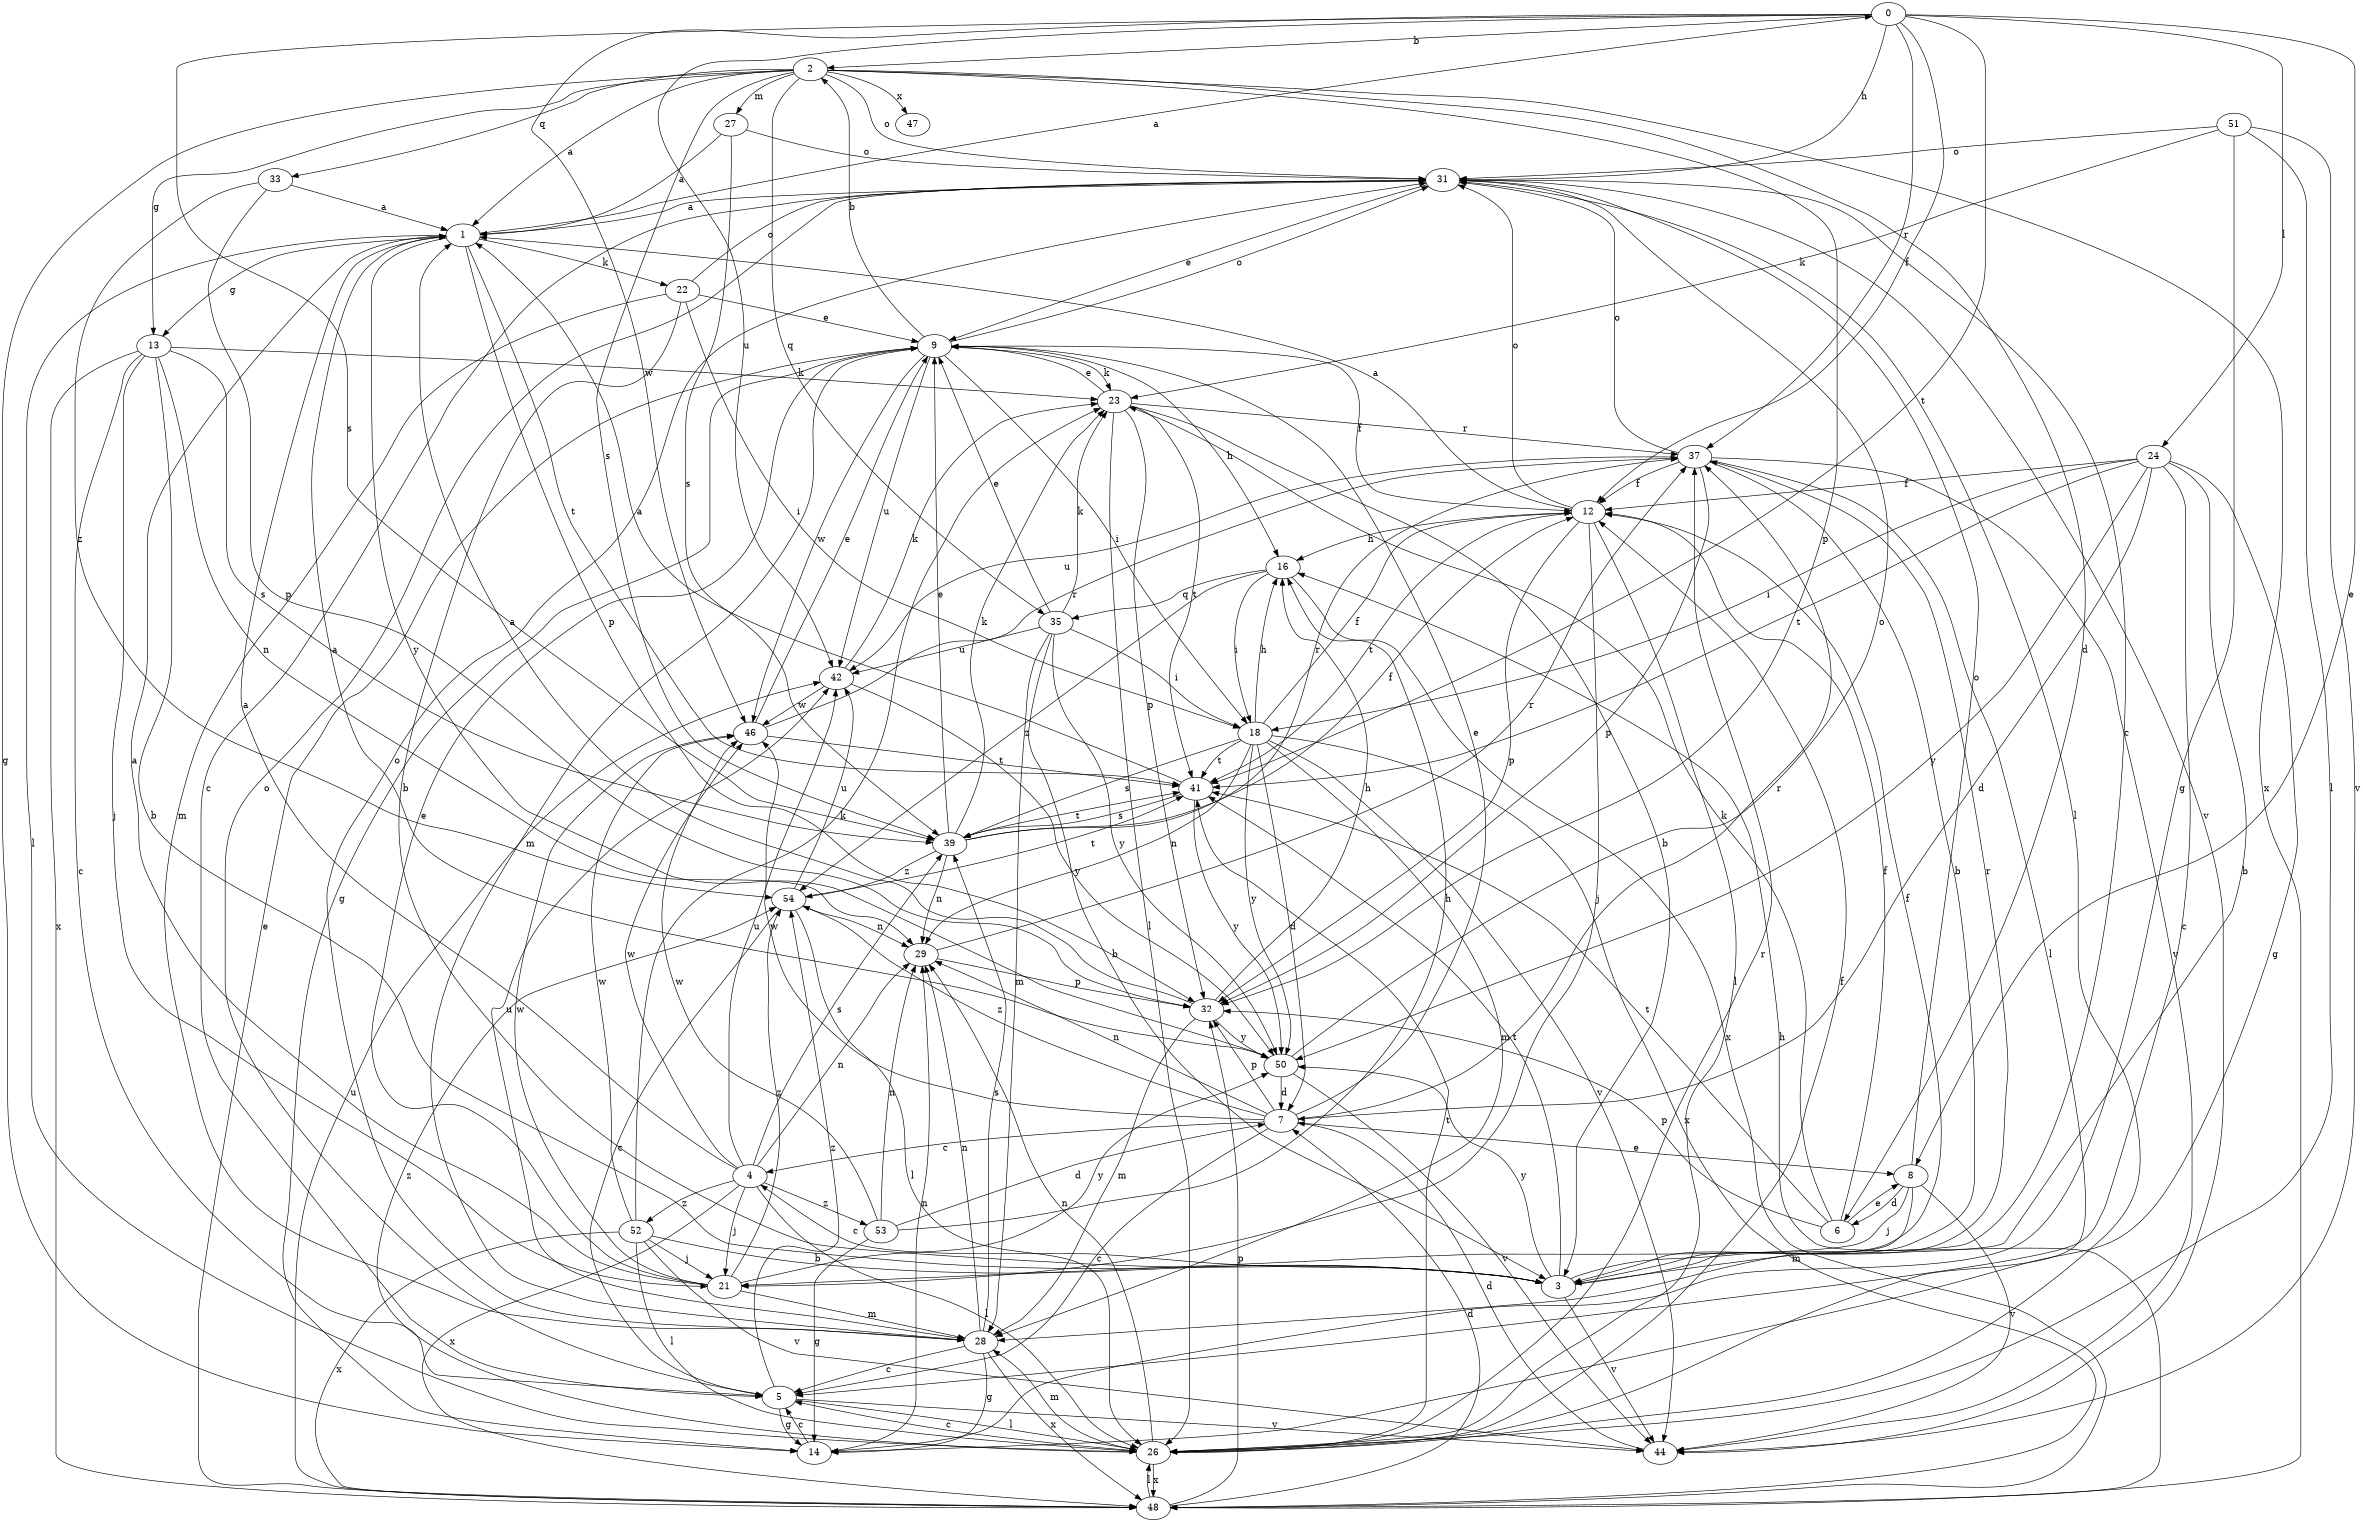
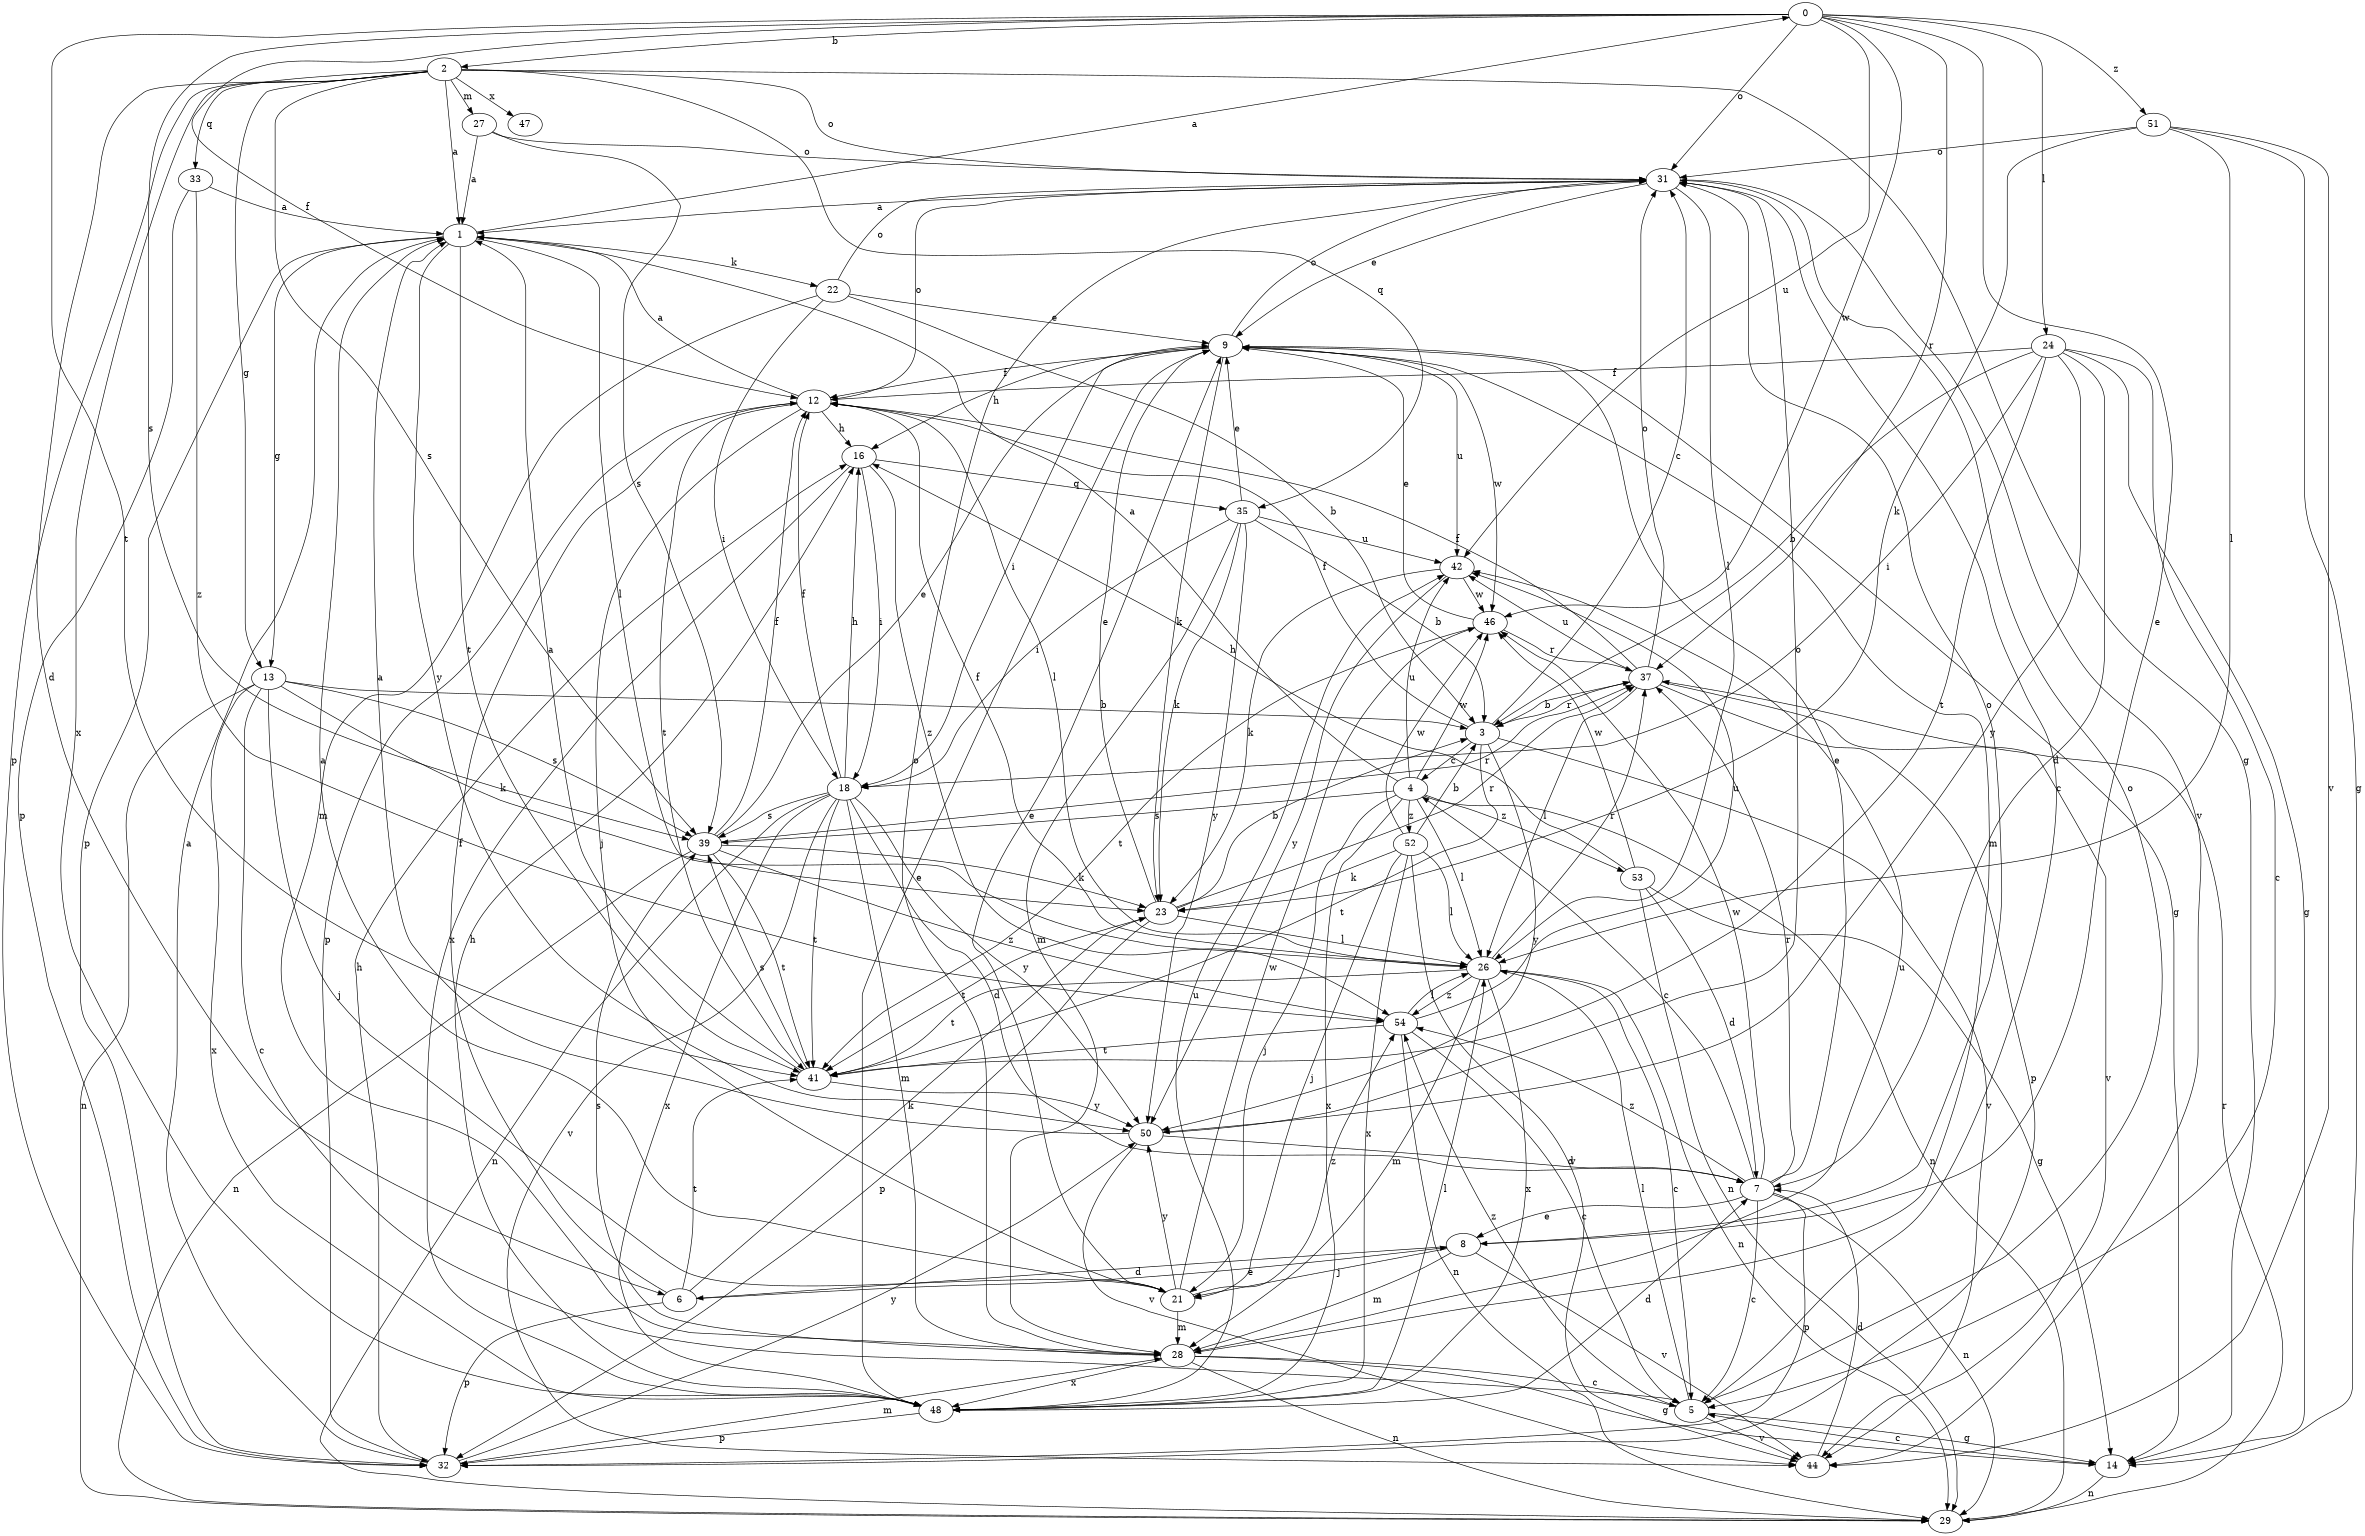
edge "0" -> "51": added, label "z"
edge "0" -> "31": label "h" -> "o"
edge "9" -> "2": removed, label "b"
edge "29" -> "32": removed, label "p"
